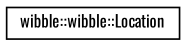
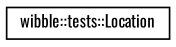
node "wibble::wibble::Location": label "wibble::wibble::Location" -> "wibble::tests::Location"
